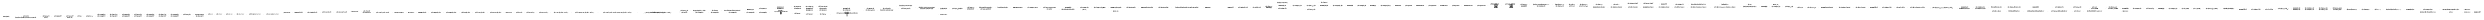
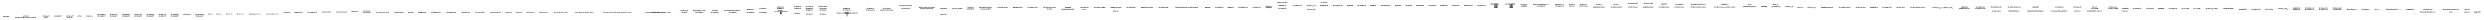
node "(<operator>.indirectFieldAccess,hapd->conf)": added
